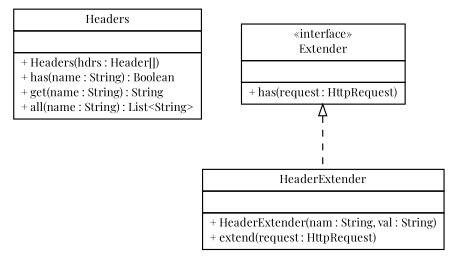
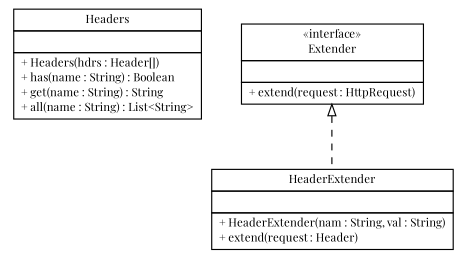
node "Extender": text "+ has(request : HttpRequest)" -> "+ extend(request : HttpRequest)"
node "HeaderExtender": text "+ extend(request : HttpRequest)" -> "+ extend(request : Header)"
